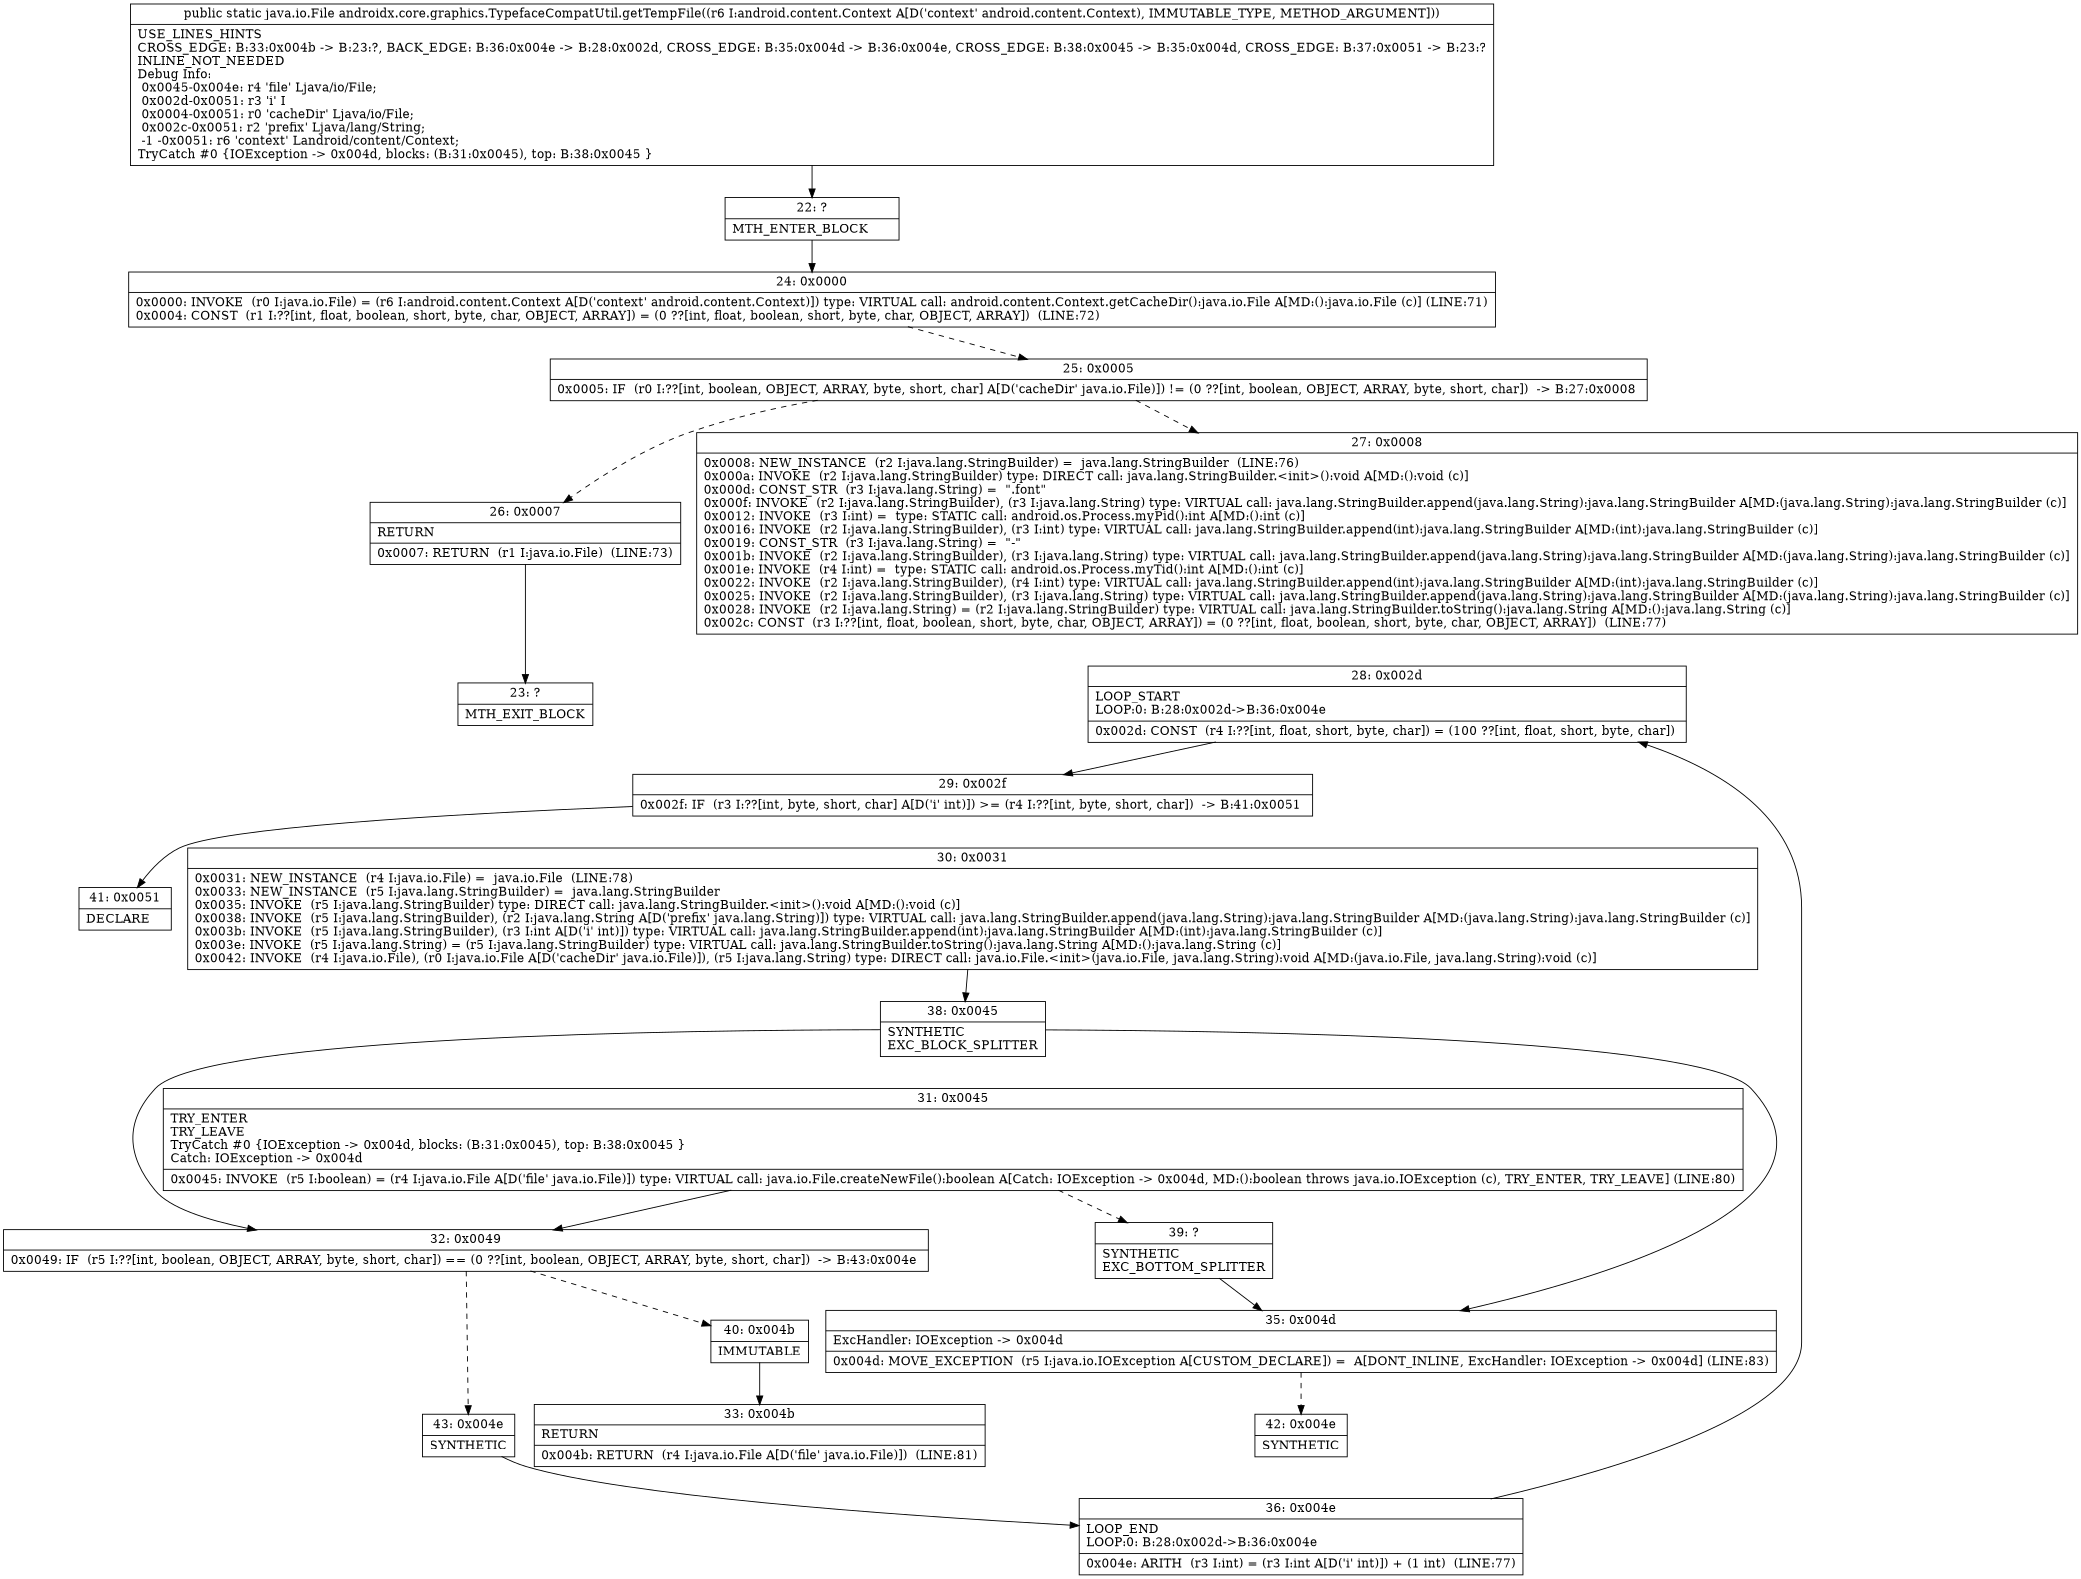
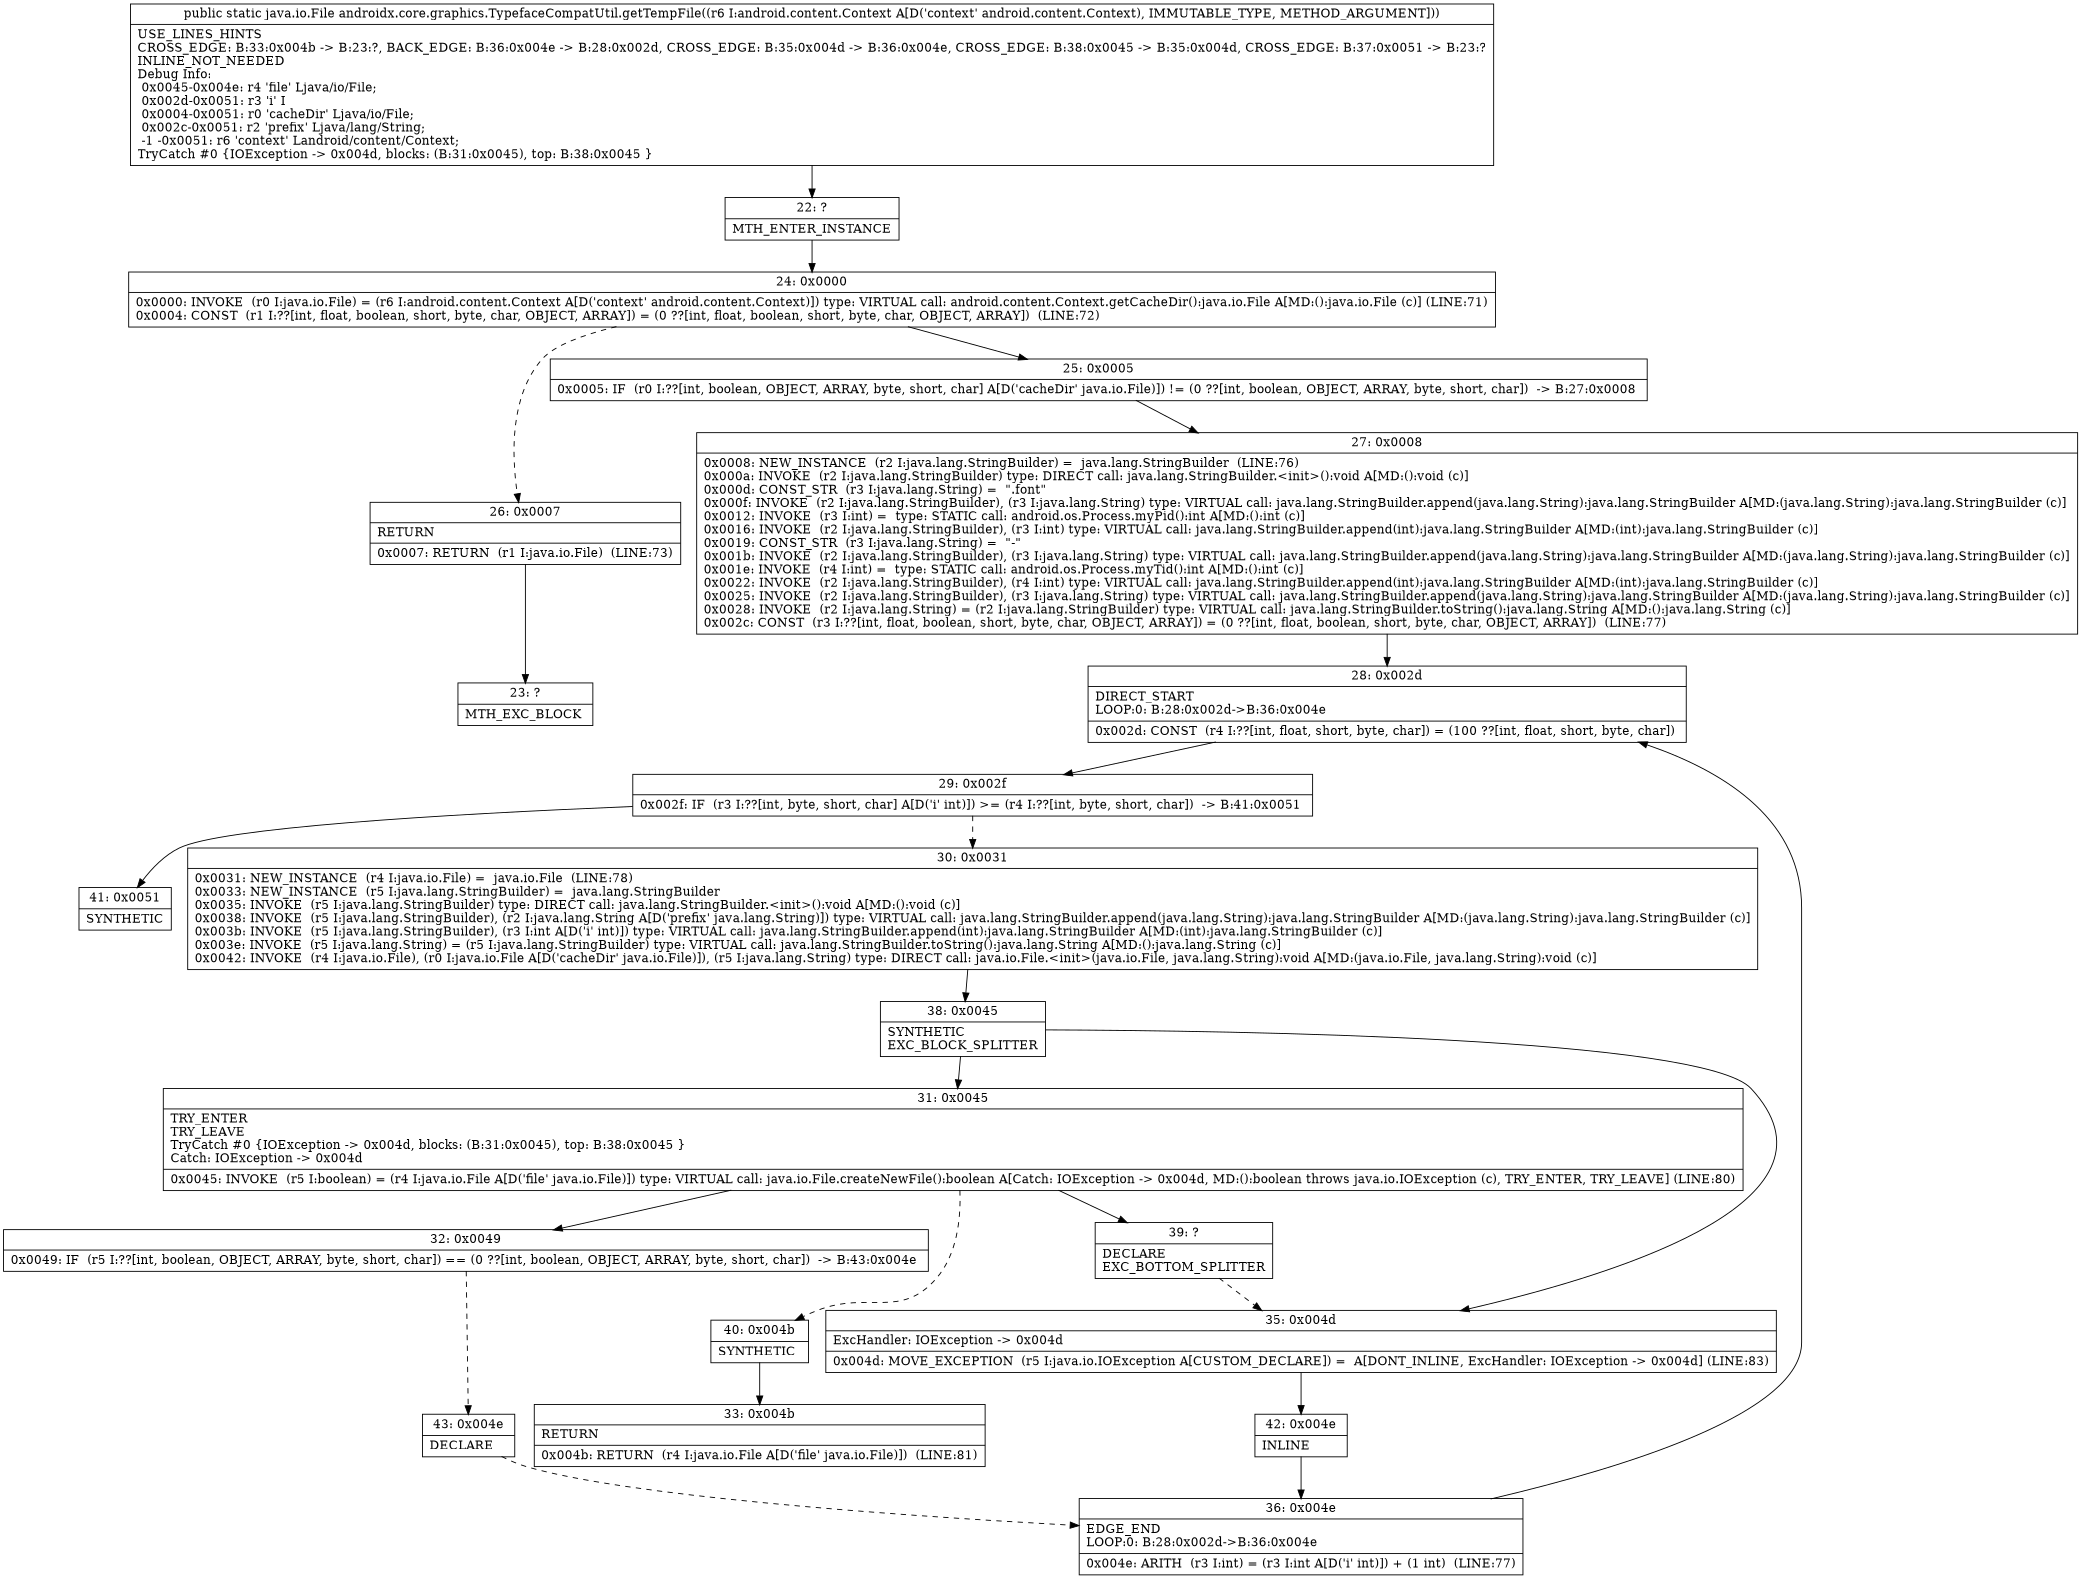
node "22: ?": text "MTH_ENTER_BLOCK" -> "MTH_ENTER_INSTANCE"
edge "24: 0x0000" -> "25: 0x0005": style dashed -> solid
edge "25: 0x0005" -> "27: 0x0008": style dashed -> solid
edge "25: 0x0005" -> "26: 0x0007": now "24: 0x0000" -> "26: 0x0007"
edge "27: 0x0008" -> "28: 0x002d": added
node "28: 0x002d": text "LOOP_START" -> "DIRECT_START"
node "23: ?": text "MTH_EXIT_BLOCK" -> "MTH_EXC_BLOCK"
edge "29: 0x002f" -> "30: 0x0031": added
node "41: 0x0051": text "DECLARE" -> "SYNTHETIC"
edge "38: 0x0045" -> "32: 0x0049": now "38: 0x0045" -> "31: 0x0045"
edge "31: 0x0045" -> "39: ?": style dashed -> solid
node "39: ?": text "SYNTHETIC" -> "DECLARE"
edge "39: ?" -> "35: 0x004d": style solid -> dashed
edge "32: 0x0049" -> "40: 0x004b": now "31: 0x0045" -> "40: 0x004b"
node "40: 0x004b": text "IMMUTABLE" -> "SYNTHETIC"
edge "35: 0x004d" -> "42: 0x004e": style dashed -> solid
node "43: 0x004e": text "SYNTHETIC" -> "DECLARE"
node "42: 0x004e": text "SYNTHETIC" -> "INLINE"
edge "42: 0x004e" -> "36: 0x004e": added
edge "43: 0x004e" -> "36: 0x004e": style solid -> dashed
node "36: 0x004e": text "LOOP_END" -> "EDGE_END"
